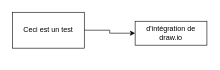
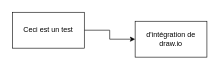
node "d'intégration de draw.io": size 72x24 -> 72x36
